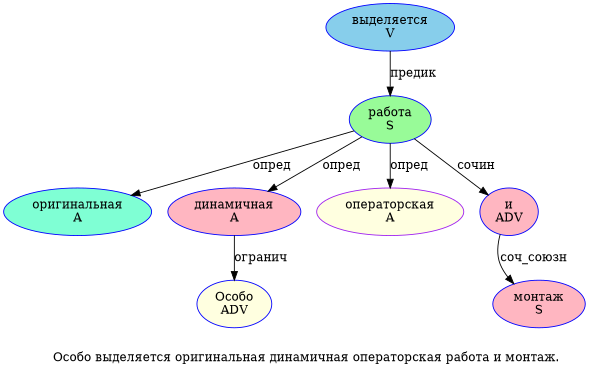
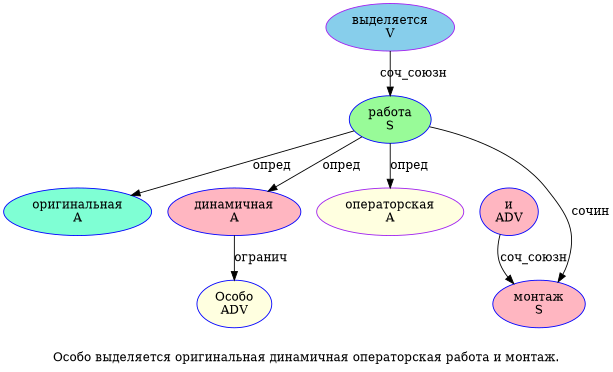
node "выделяется V": color blue -> purple
edge "выделяется V" -> "работа S": label "предик" -> "соч_союзн"
edge "работа S" -> "и ADV": now "работа S" -> "монтаж S"
